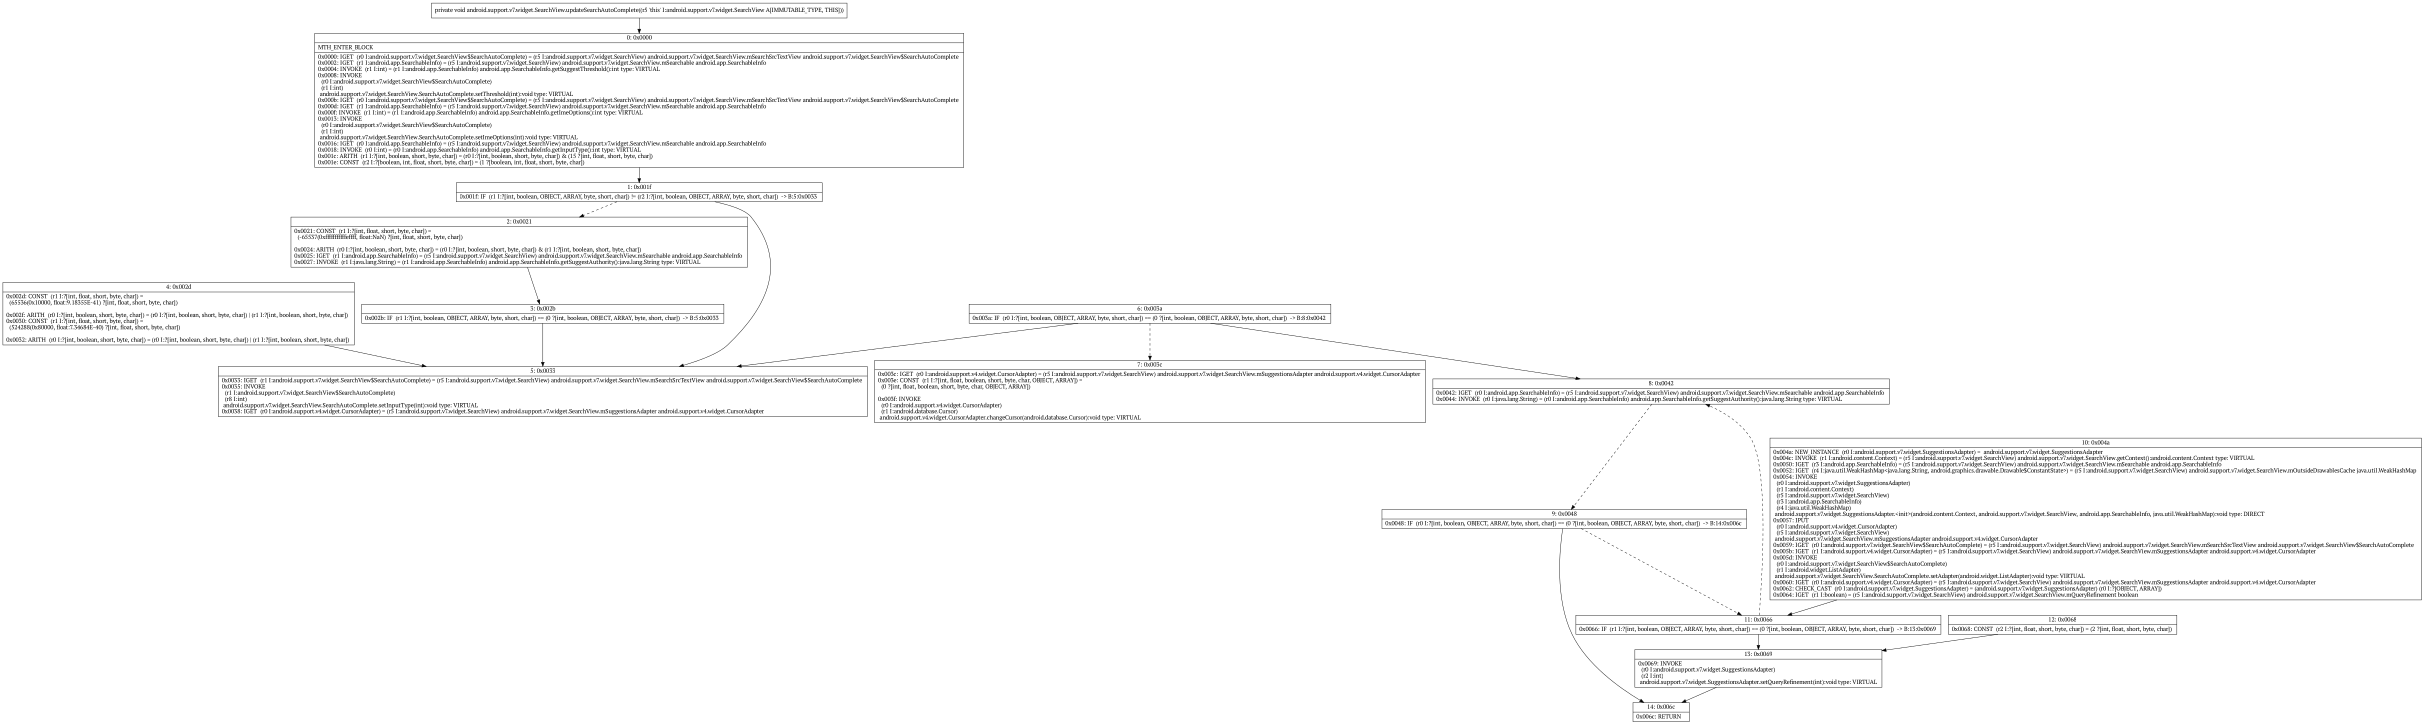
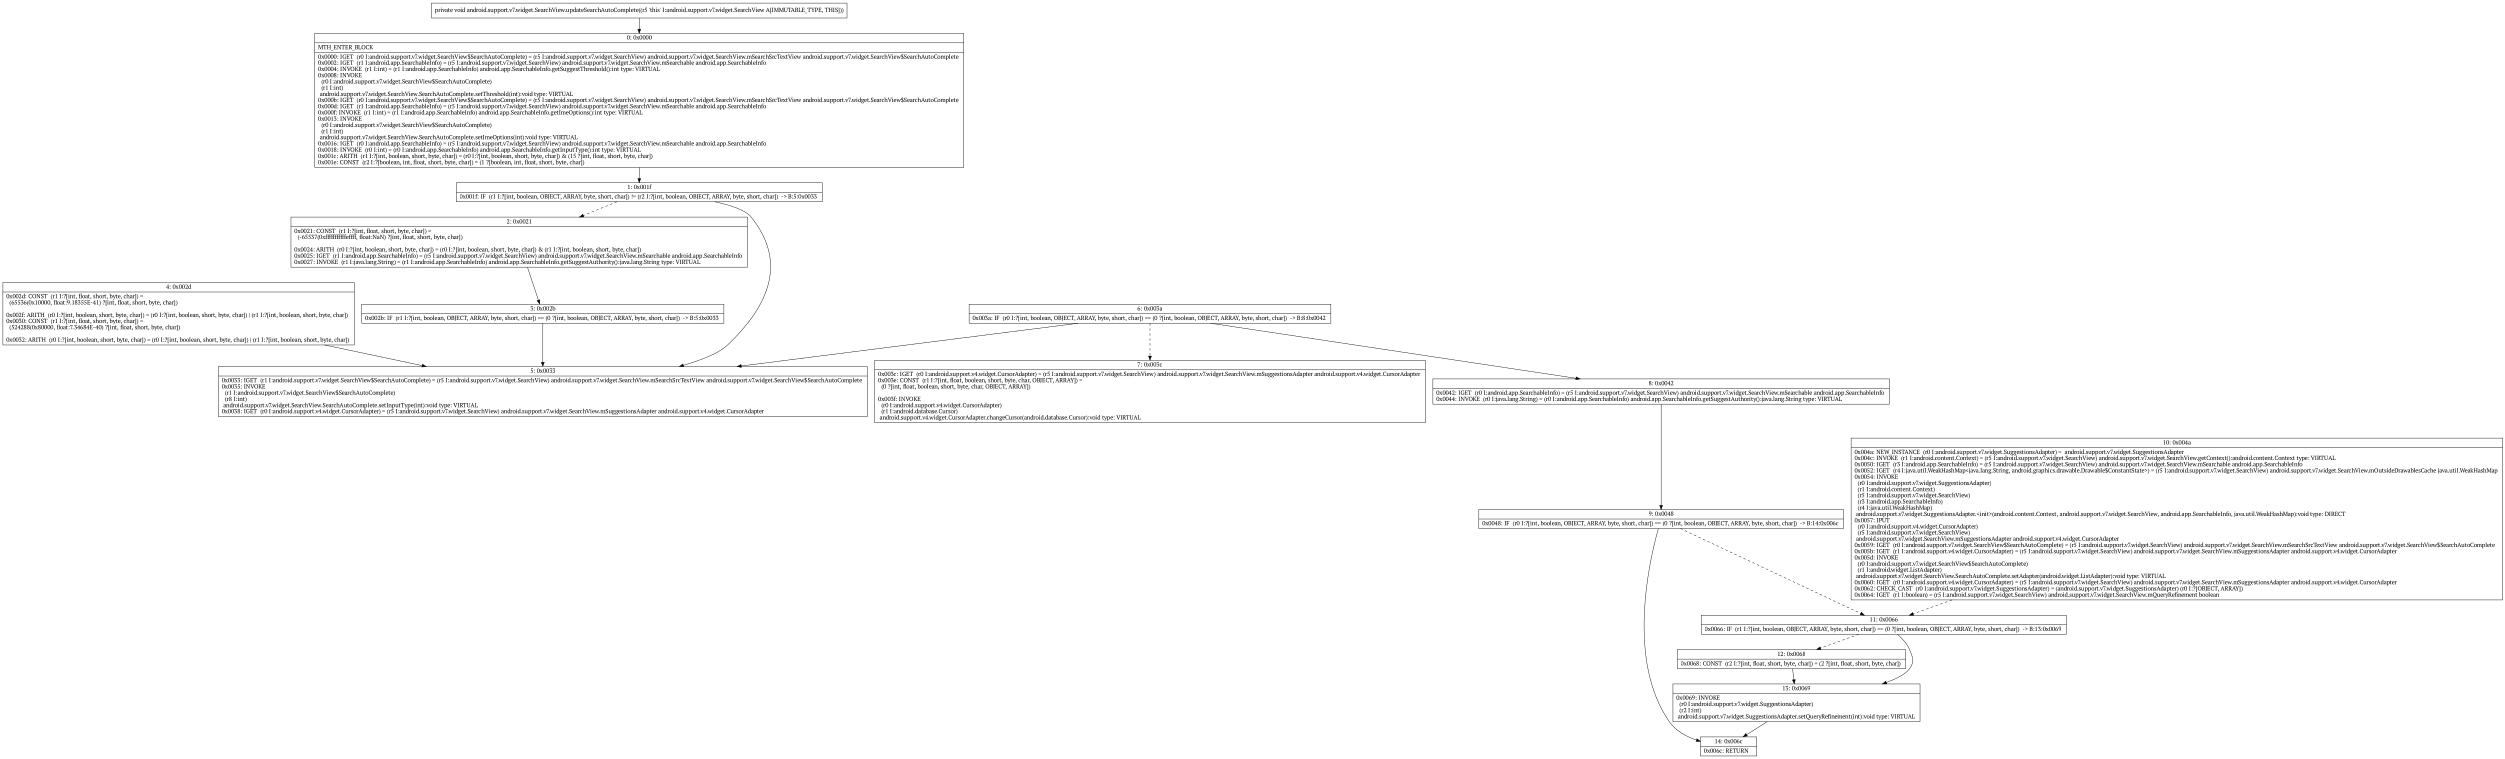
edge "8: 0x0042" -> "9: 0x0048": style dashed -> solid
edge "11: 0x0066" -> "8: 0x0042": now "11: 0x0066" -> "12: 0x0068"
edge "10: 0x004a" -> "11: 0x0066": style solid -> dashed
